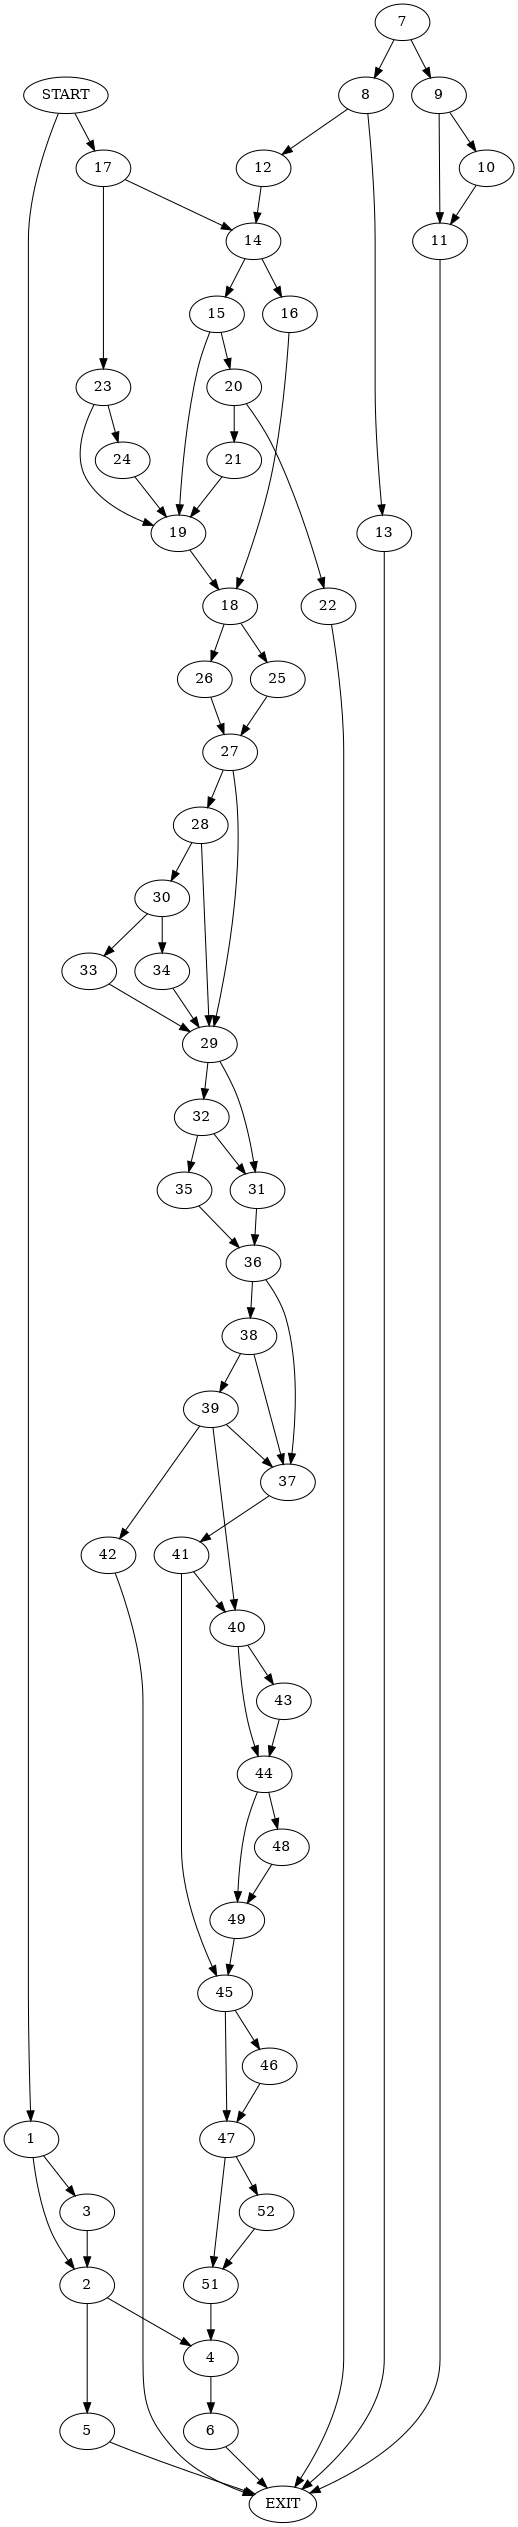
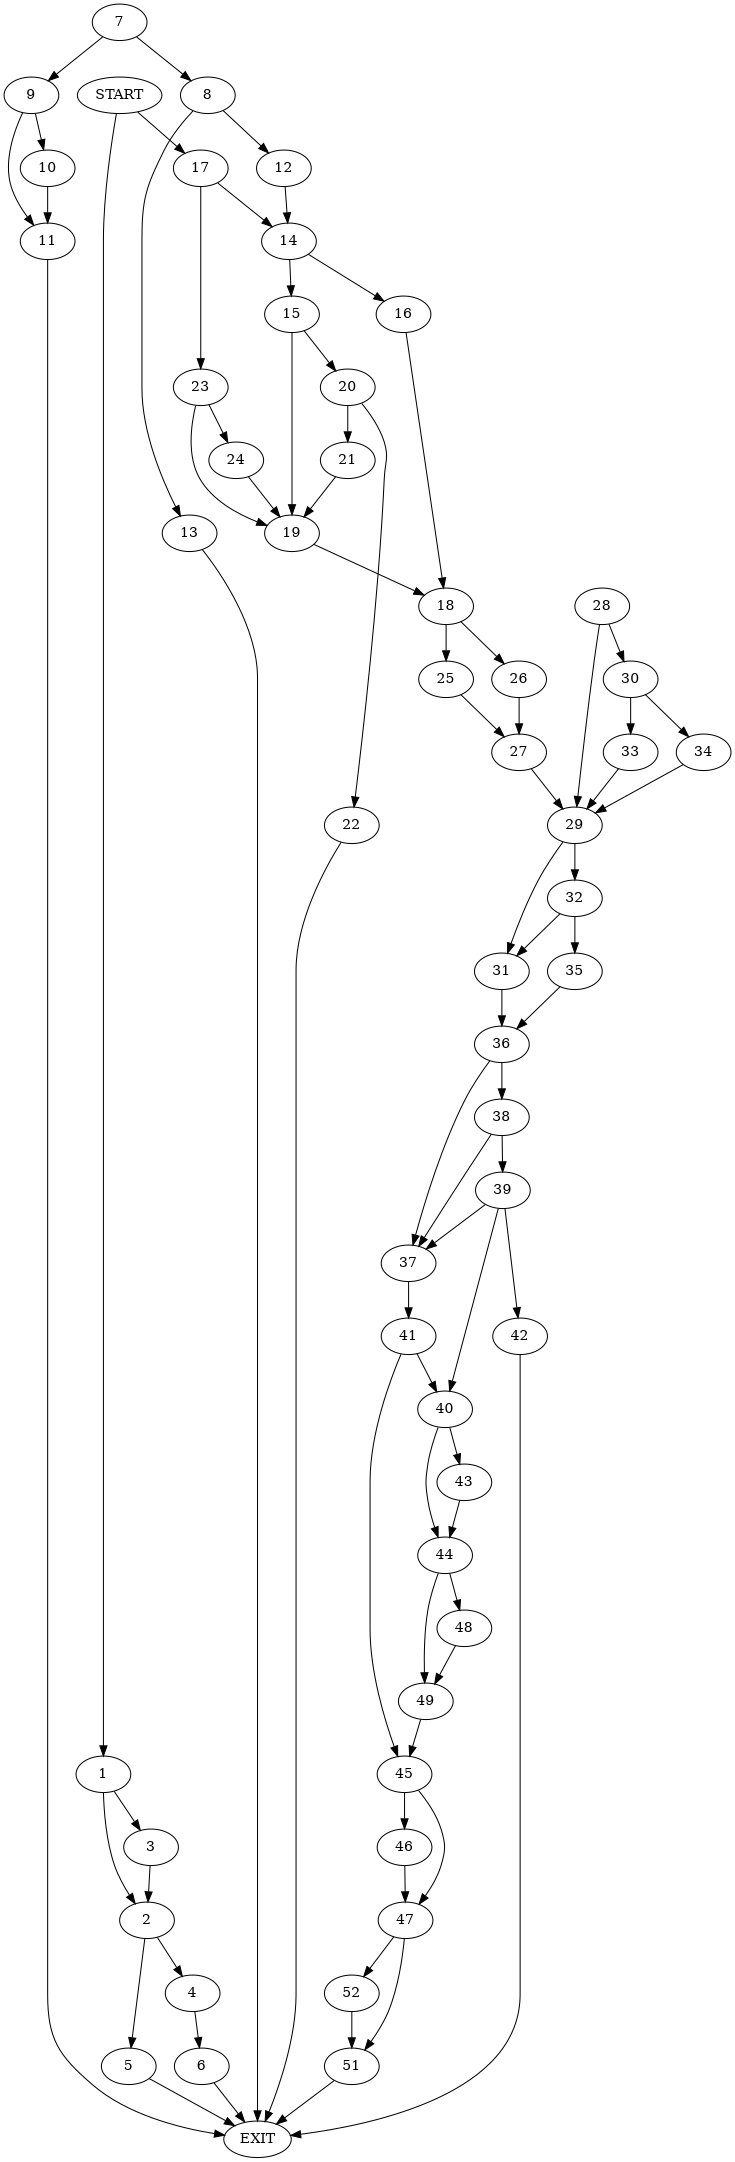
edge "27" -> "28": removed
edge "51" -> "4": now "51" -> "EXIT"
